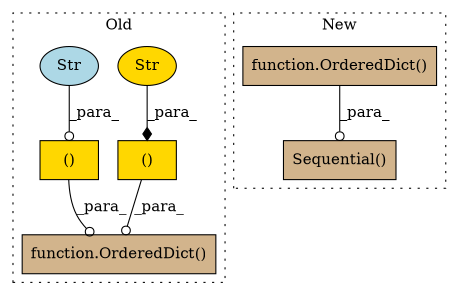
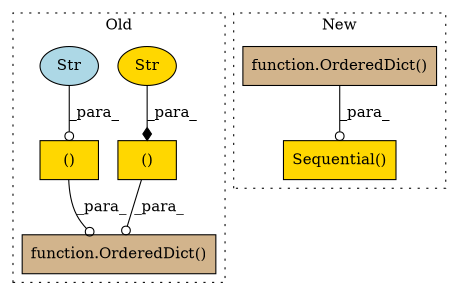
node "Sequential()": fillcolor tan -> gold
